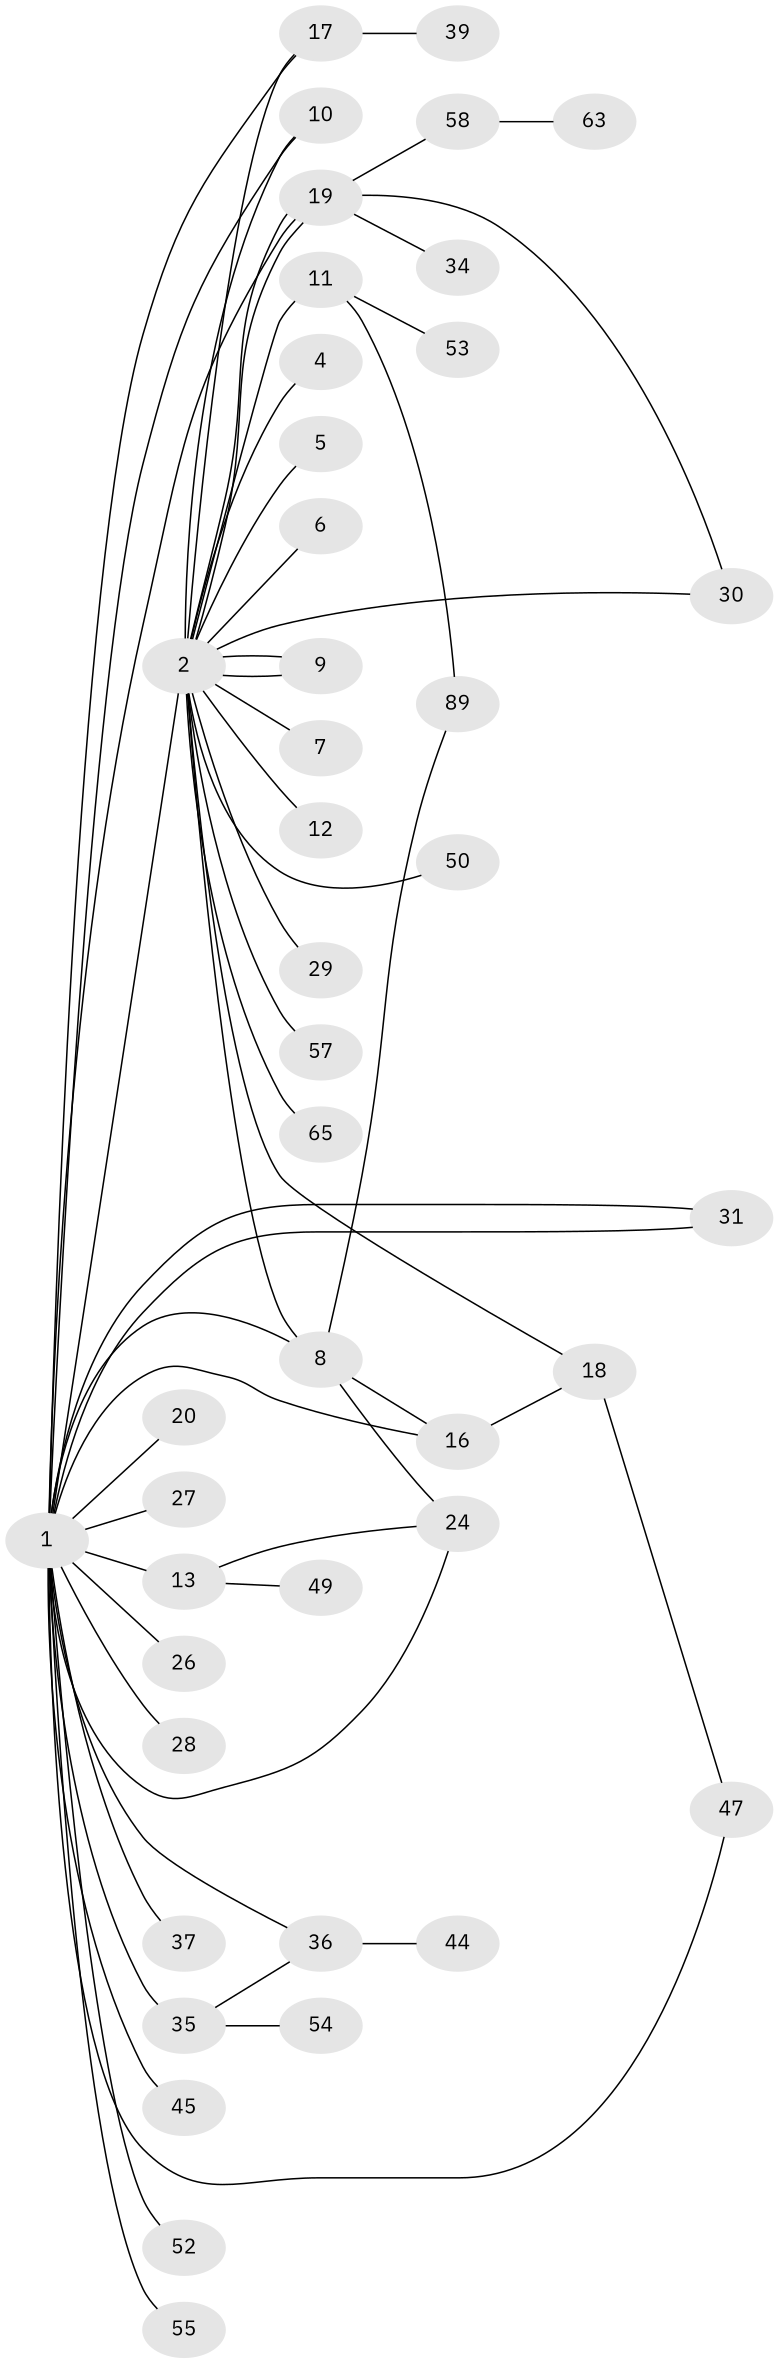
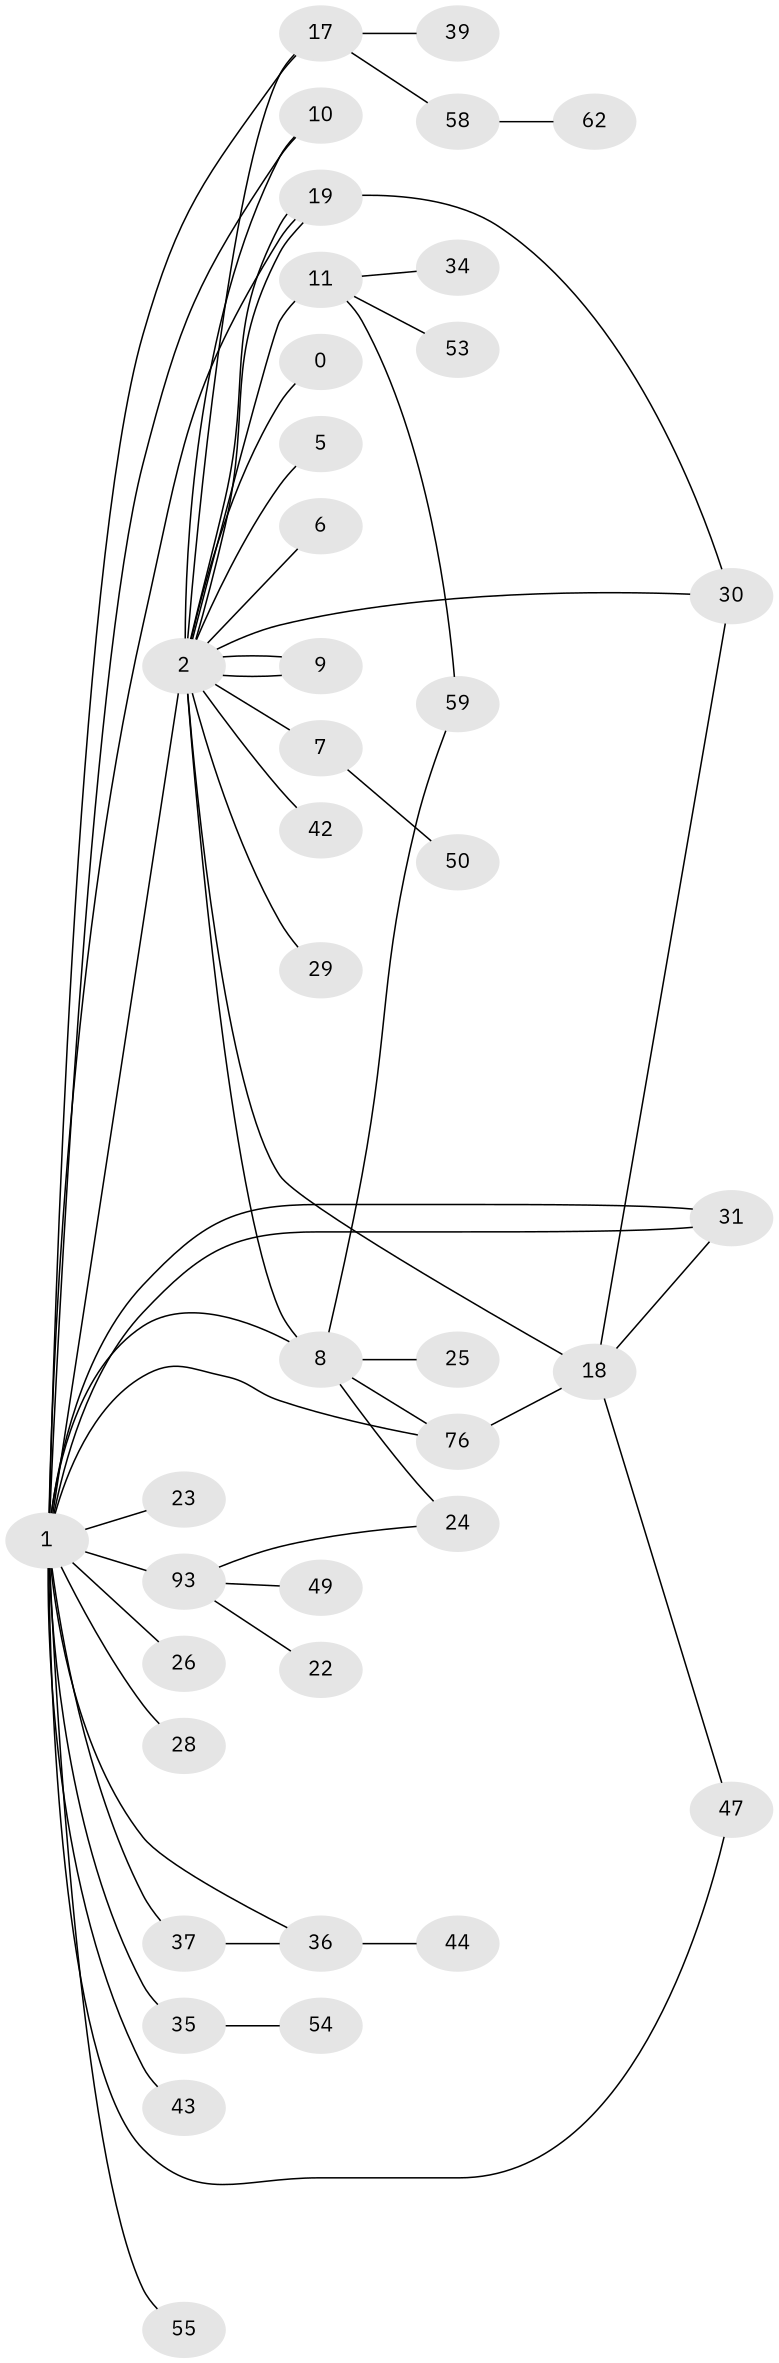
node "63": label "63" -> "62"
edge "58" -- "19": now "58" -- "17"
edge "19" -- "34": now "11" -- "34"
node "4": label "4" -> "0"
node "89": label "89" -> "59"
node "12": label "12" -> "42"
edge "2" -- "50": now "7" -- "50"
edge "30" -- "18": added
node "57": removed
node "65": removed
edge "31" -- "18": added
node "25": added
node "20": removed
node "16": label "16" -> "76"
node "27": label "27" -> "23"
node "13": label "13" -> "93"
node "22": added
edge "24" -- "1": removed
edge "36" -- "35": now "36" -- "37"
node "45": label "45" -> "43"
node "52": removed
